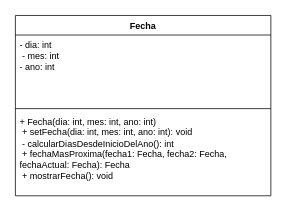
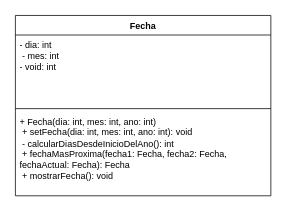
node "- dia: int - mes: int - ano: int": label "- dia: int - mes: int - ano: int" -> "- dia: int - mes: int - void: int"
